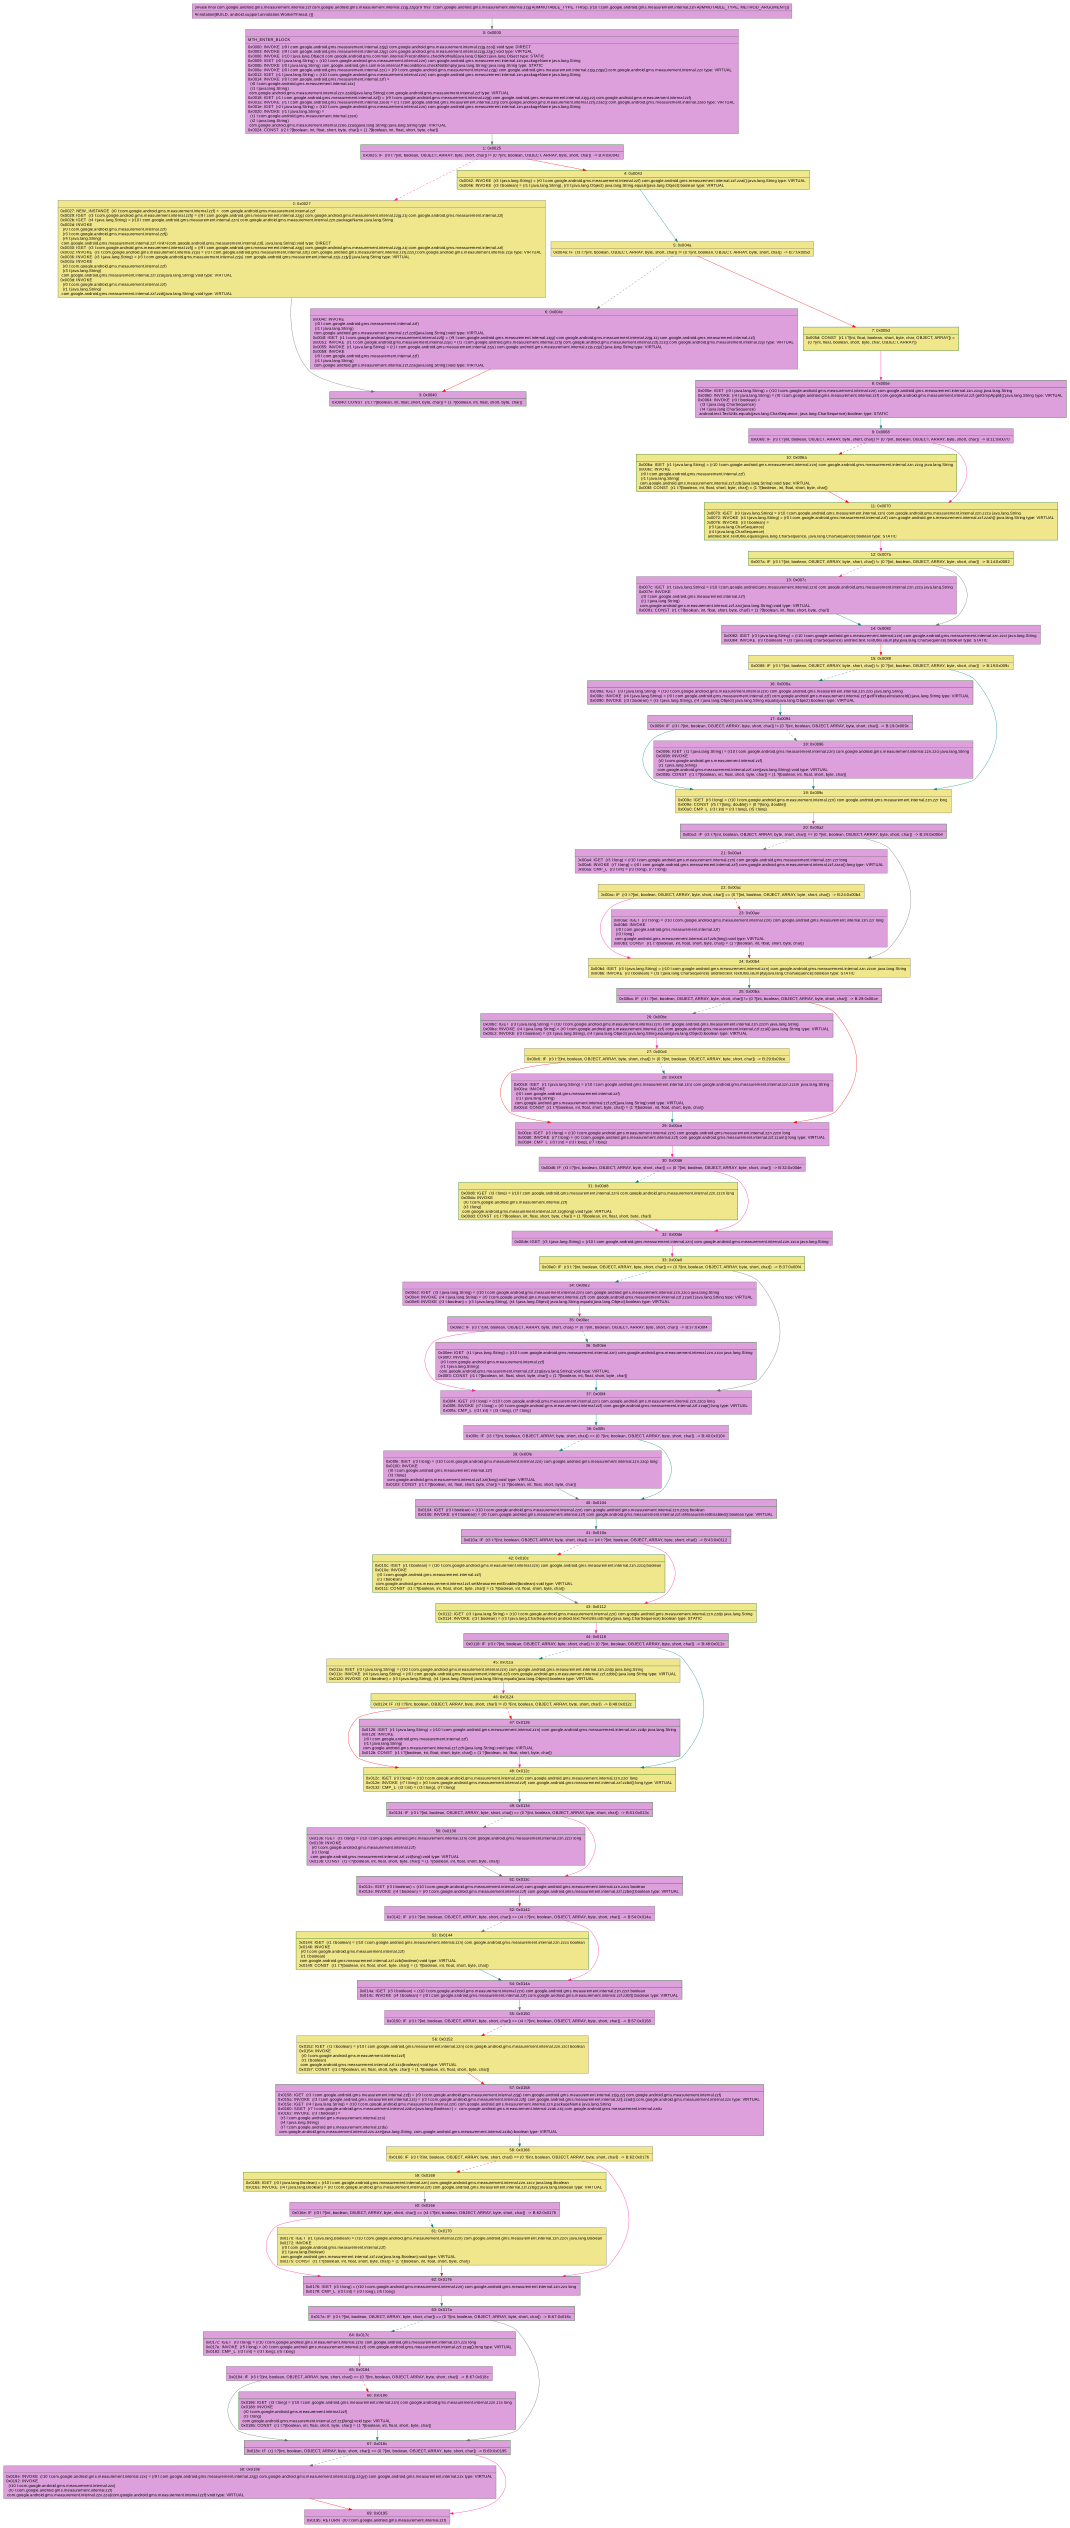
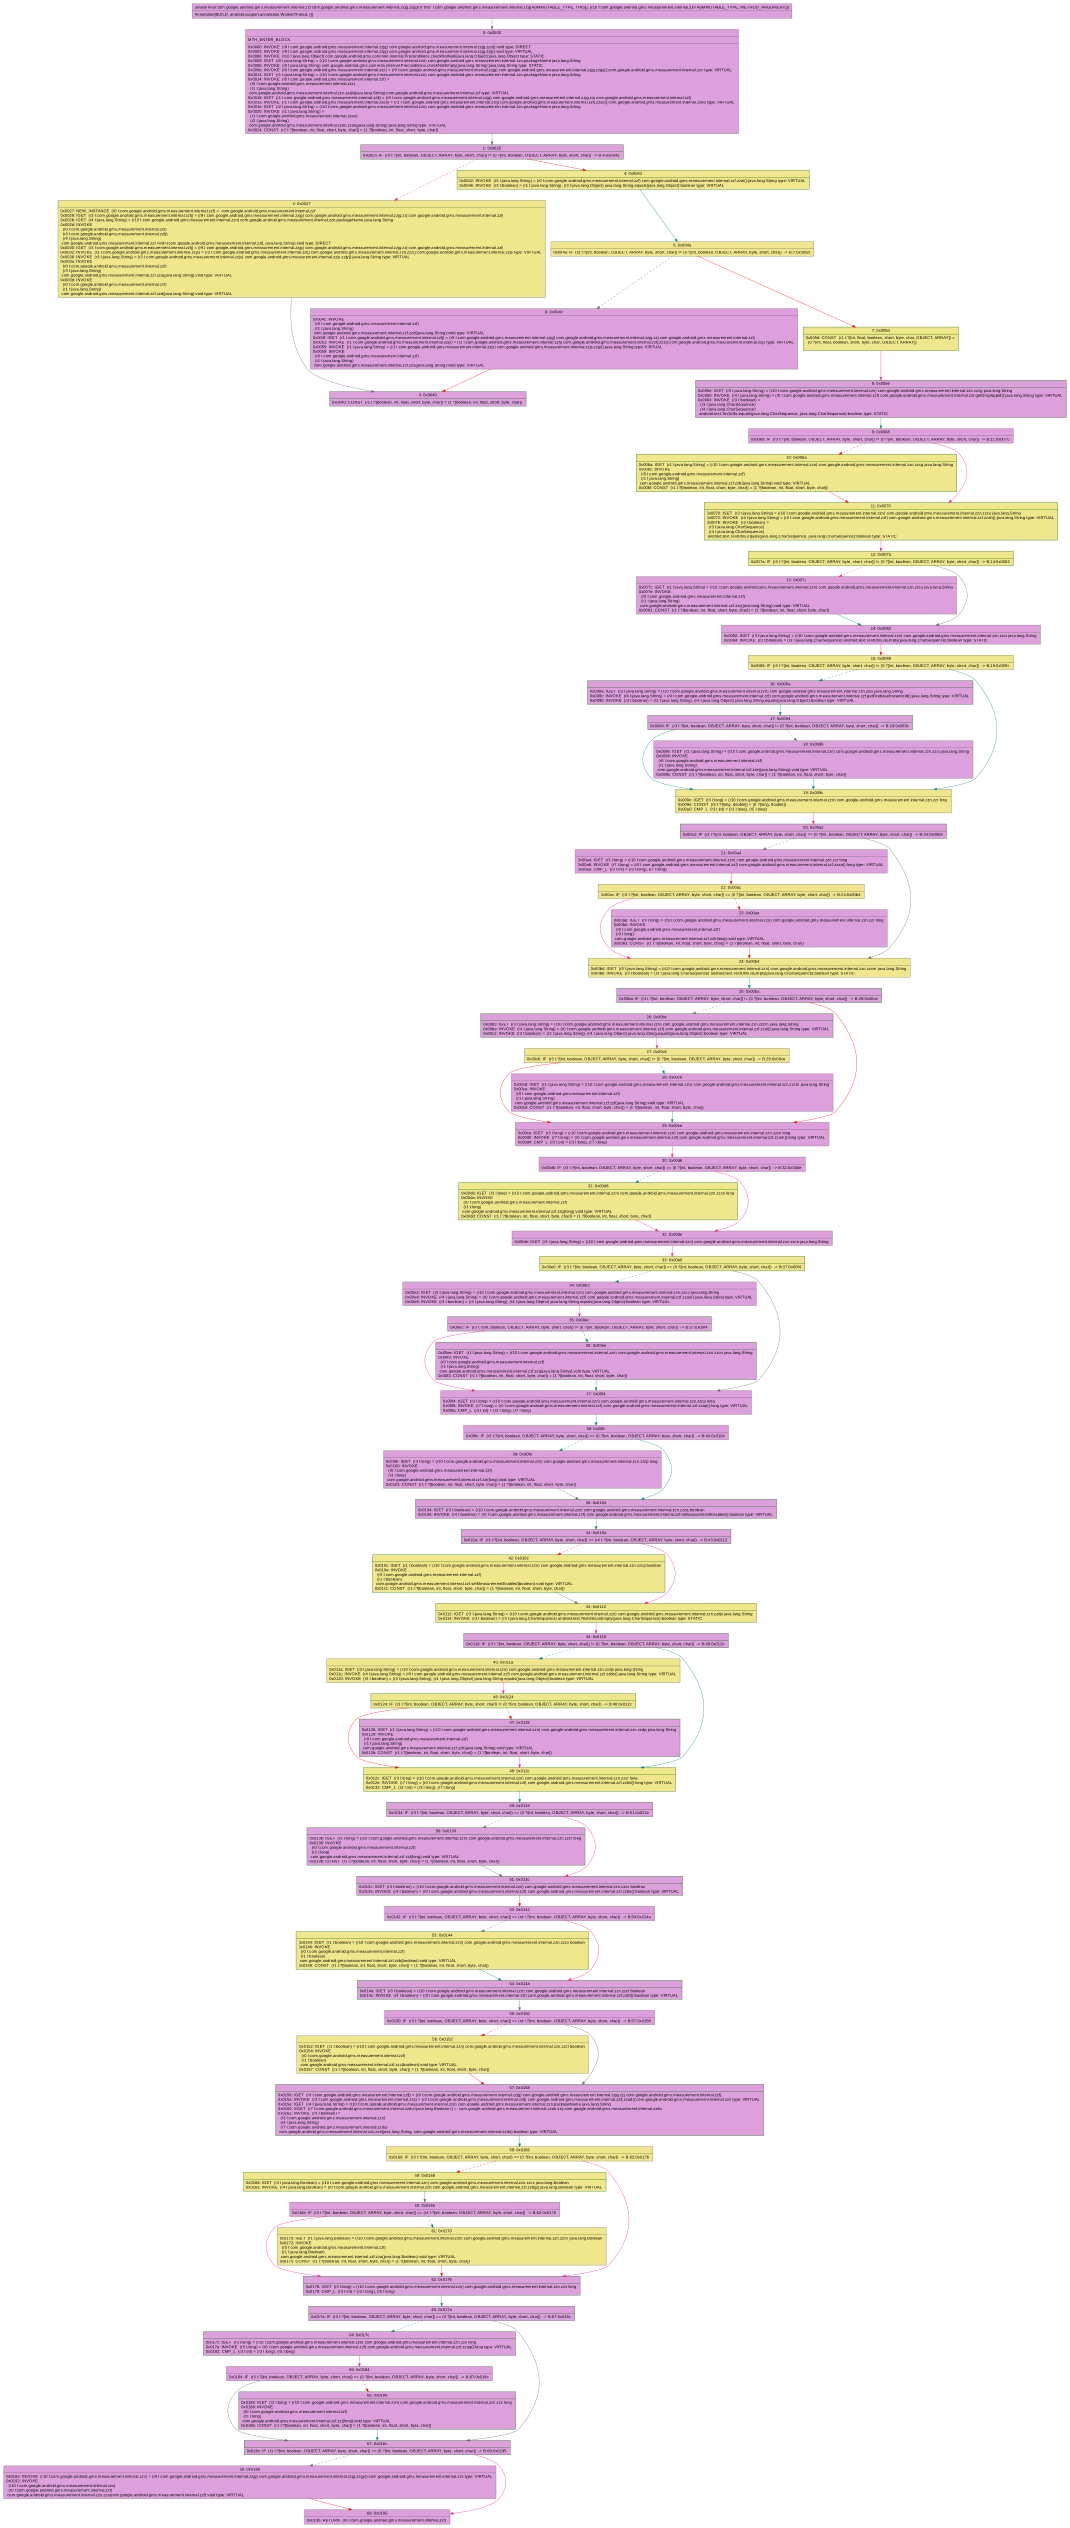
edge "21: 0x00a4" -> "22: 0x00ac": added
edge "55: 0x0150" -> "57: 0x0158": added
